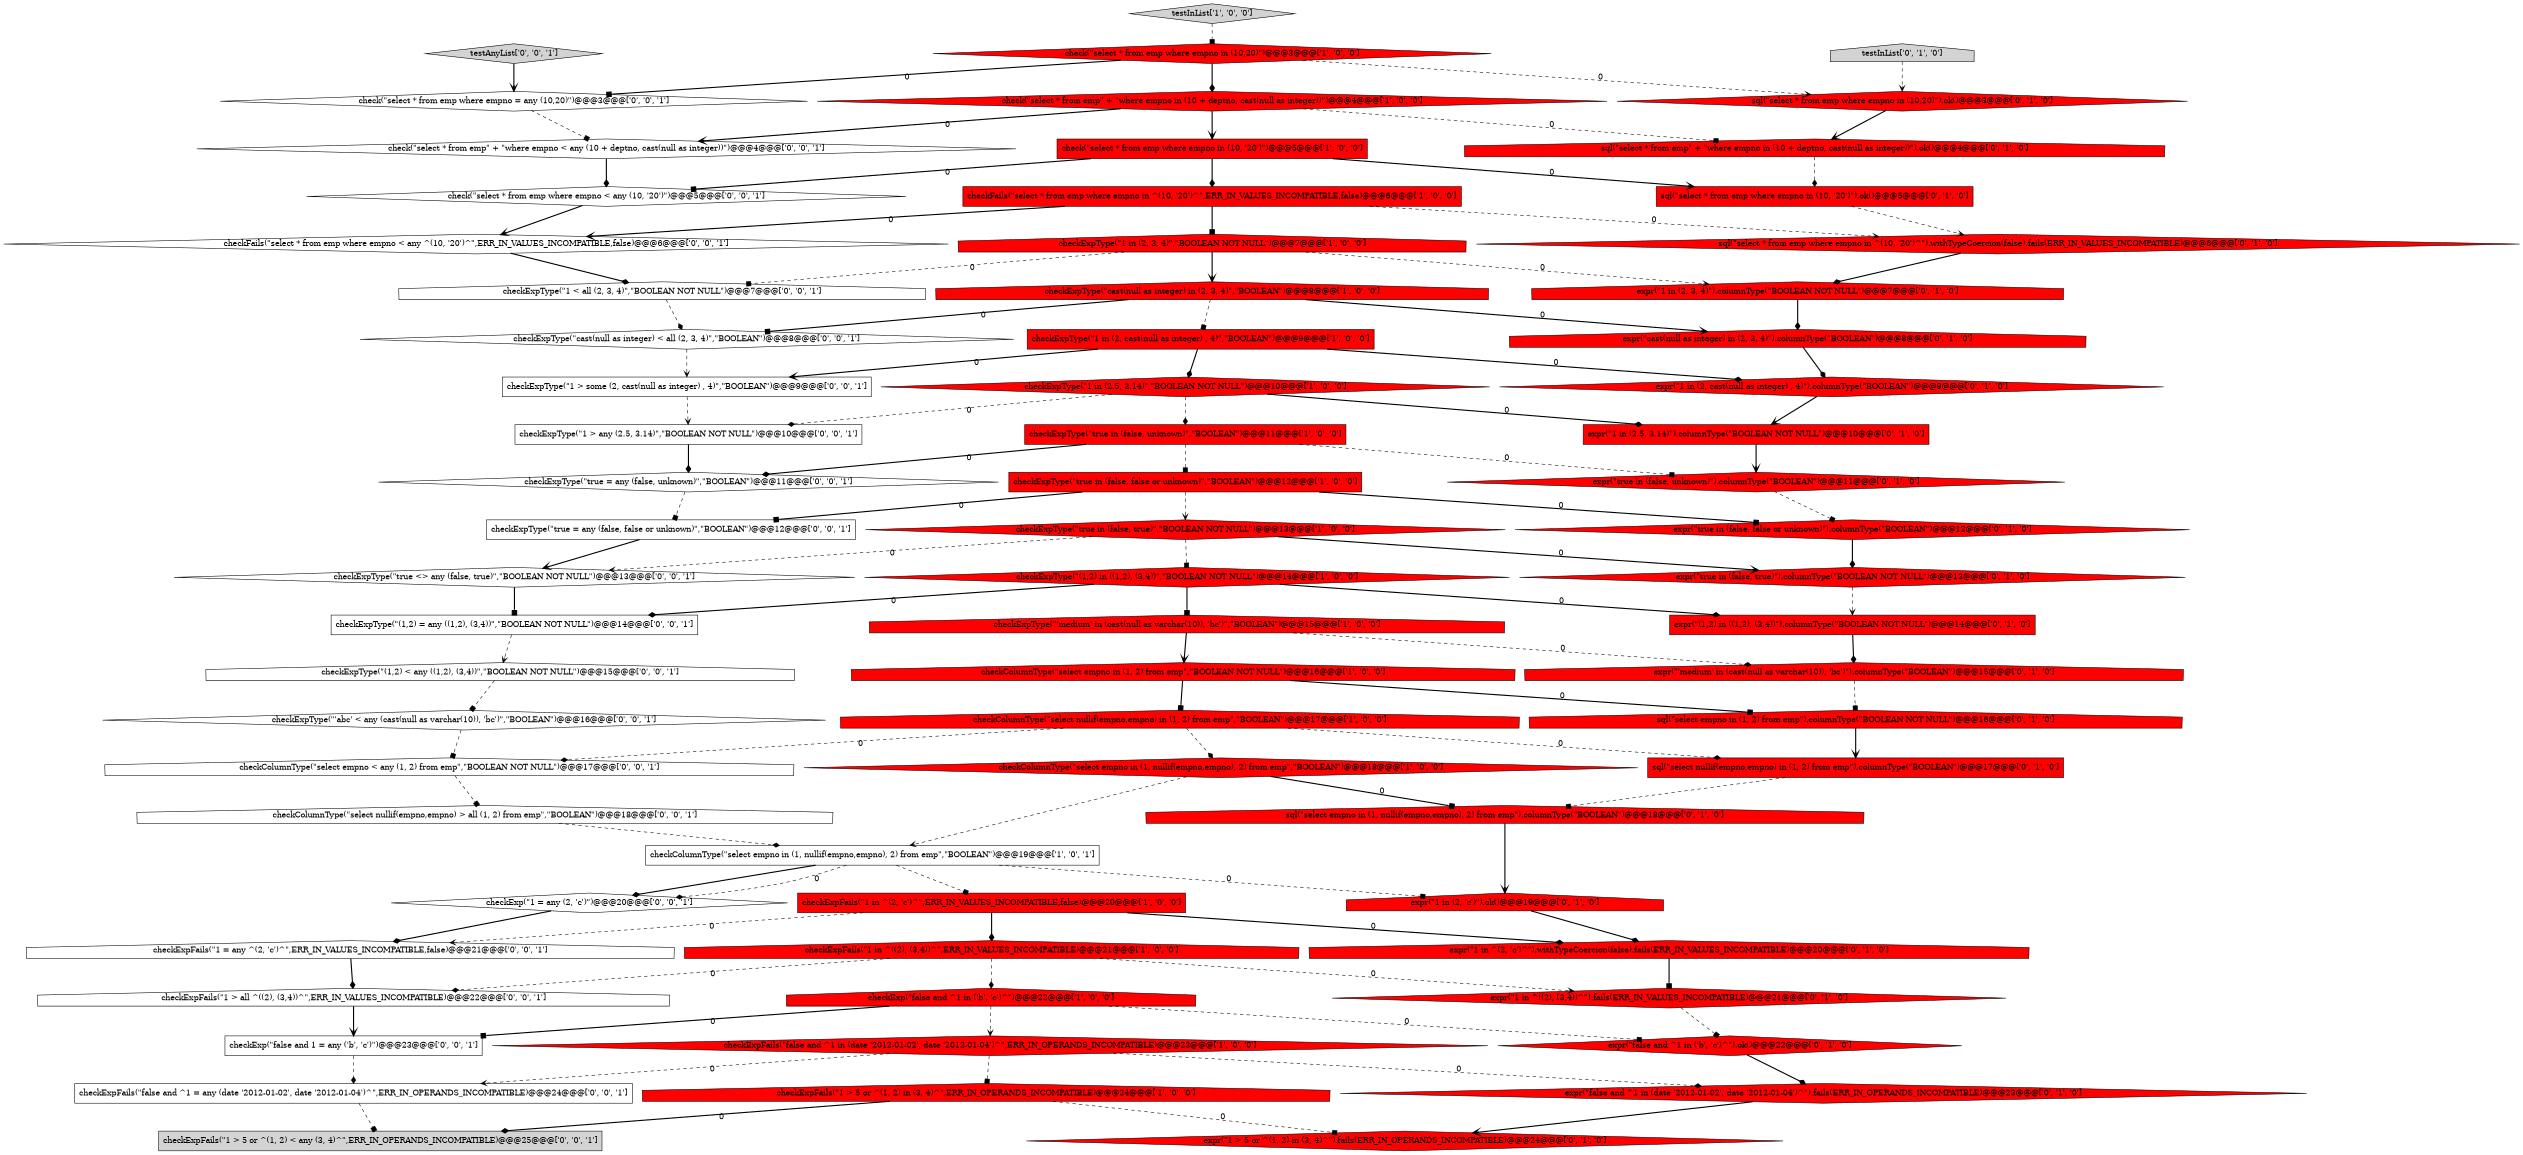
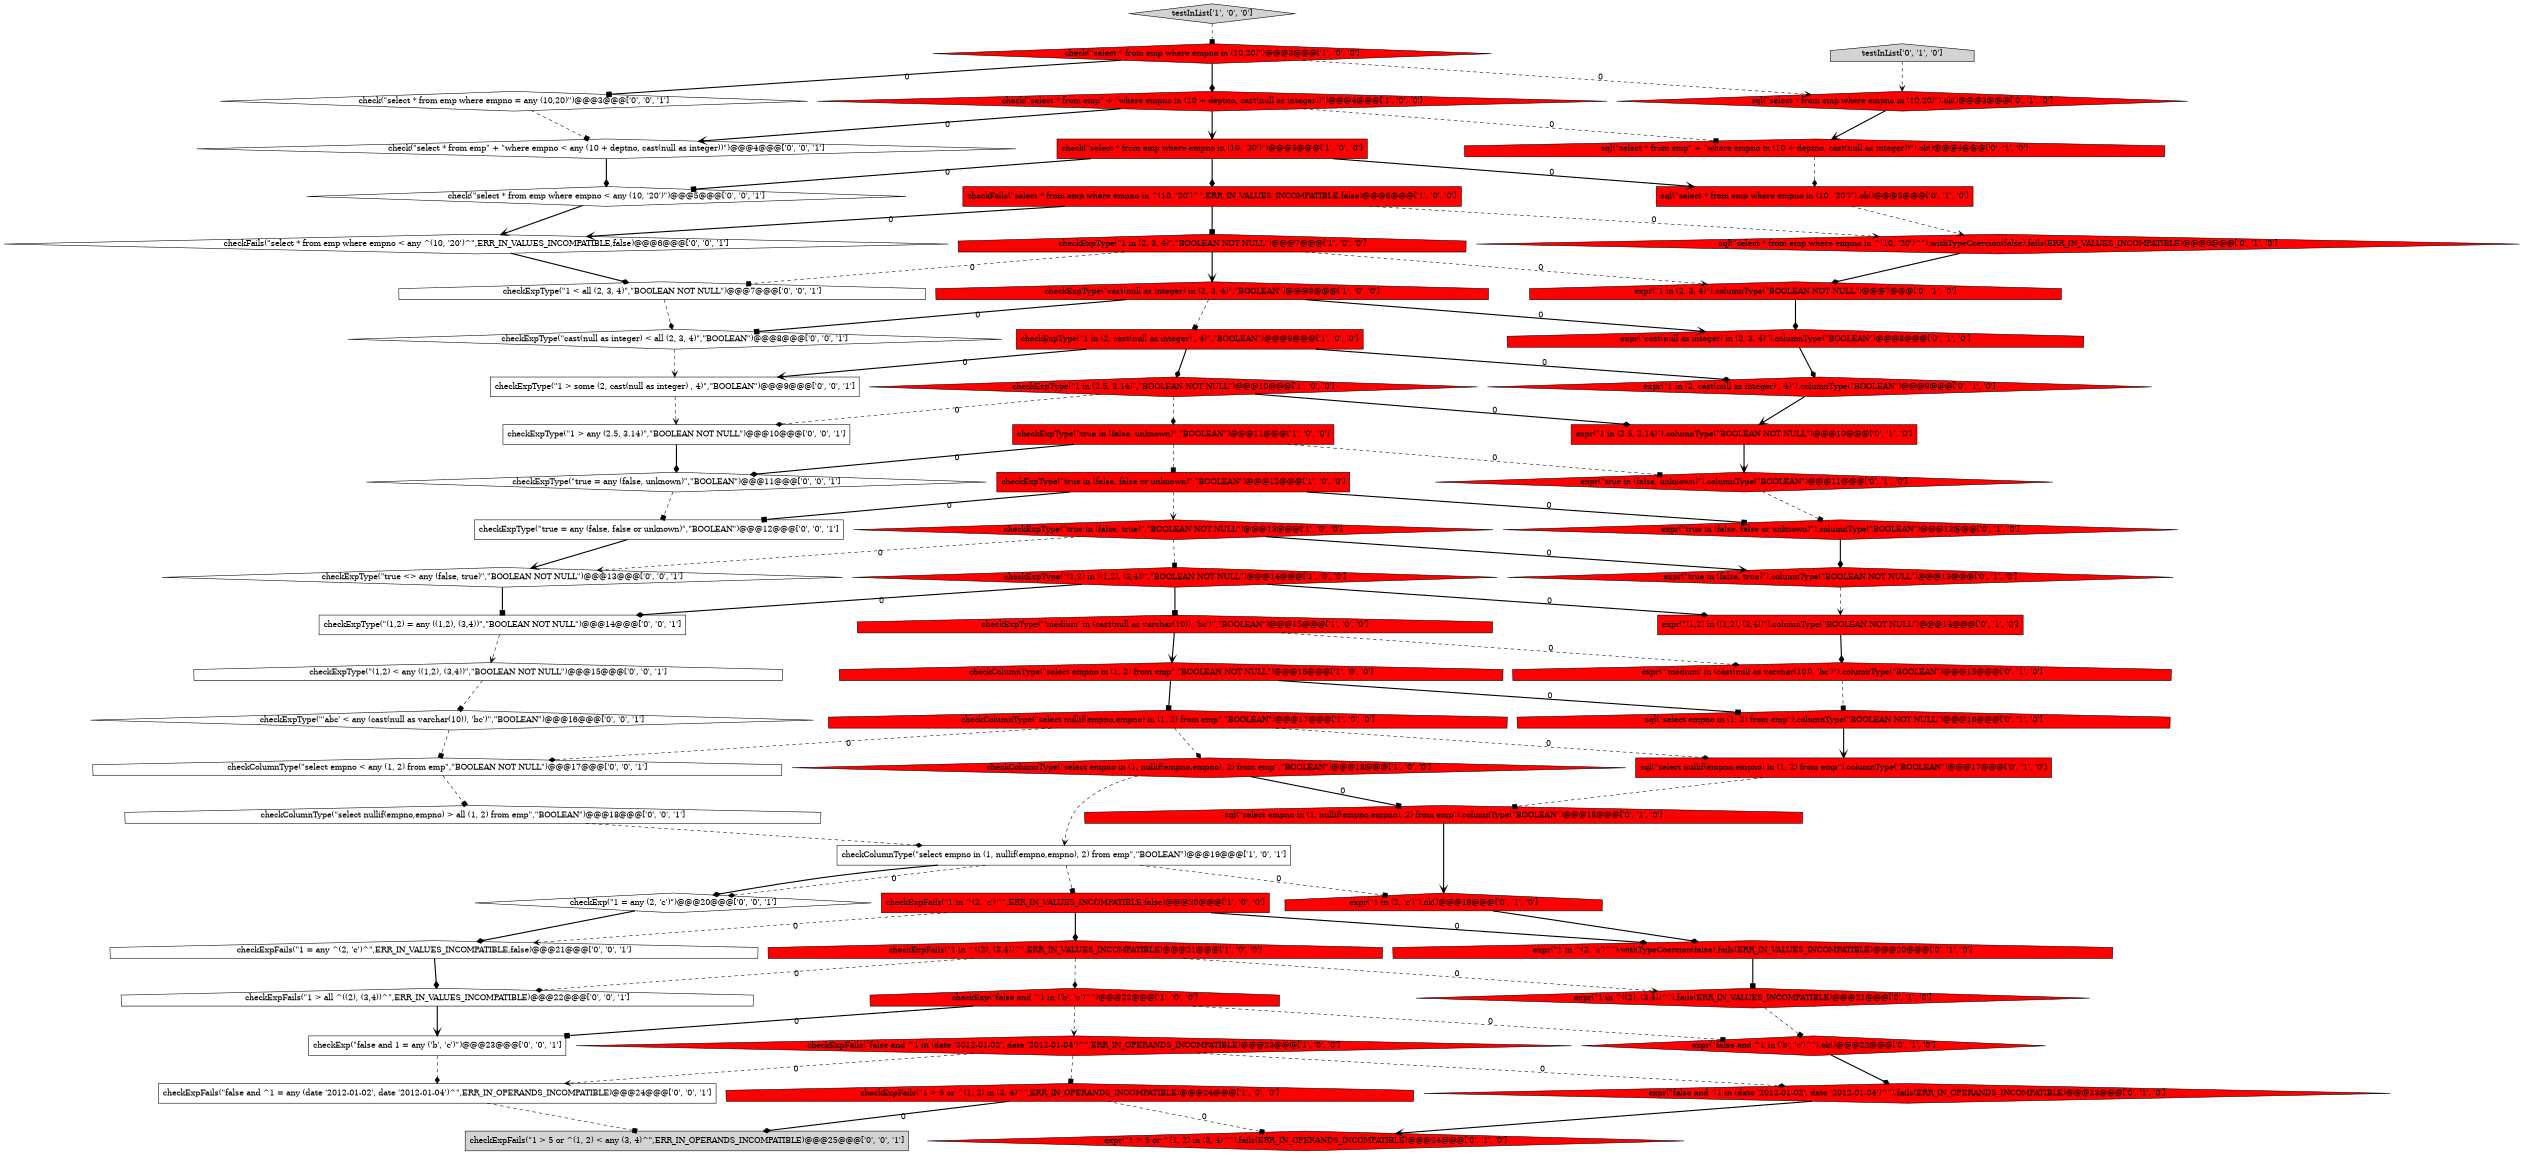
node "testAnyList['0', '0', '1']": removed
